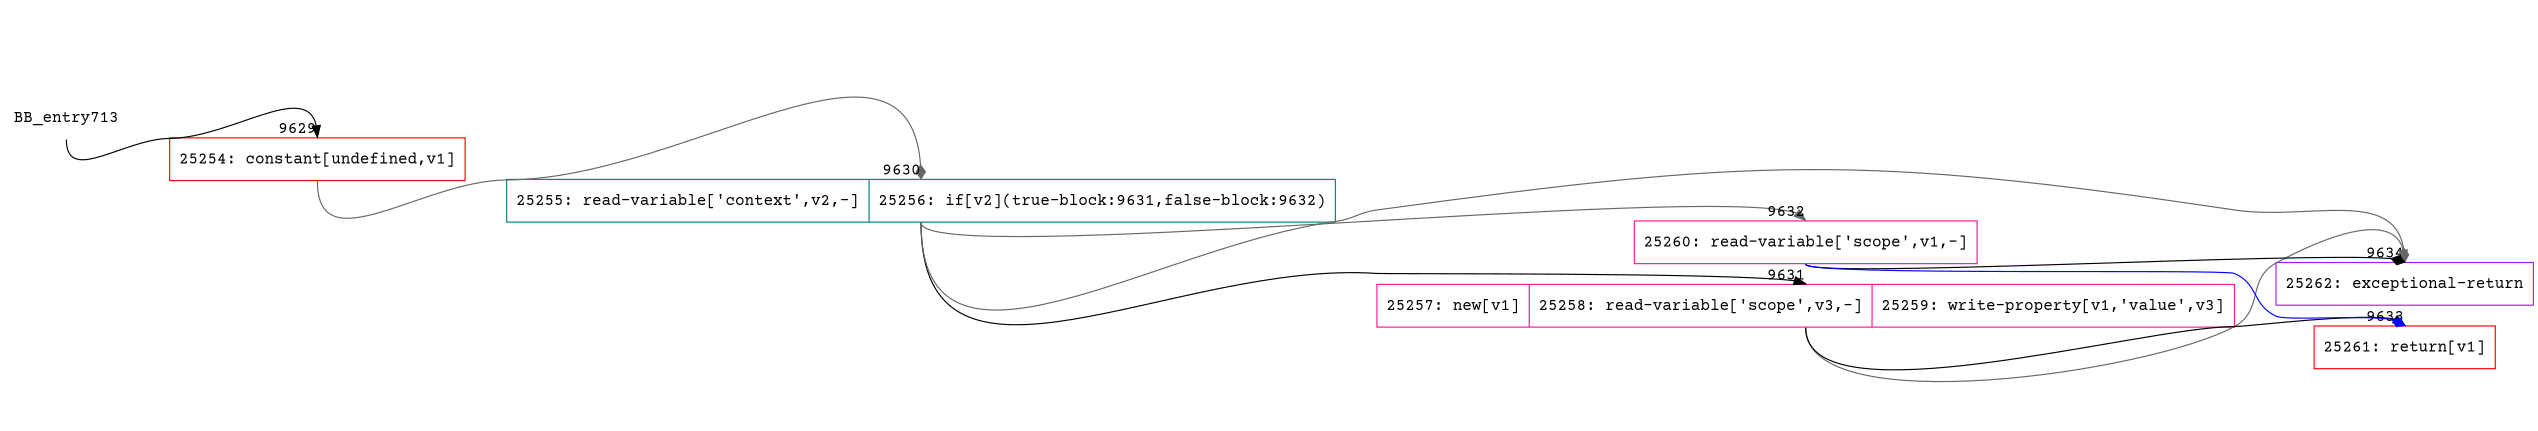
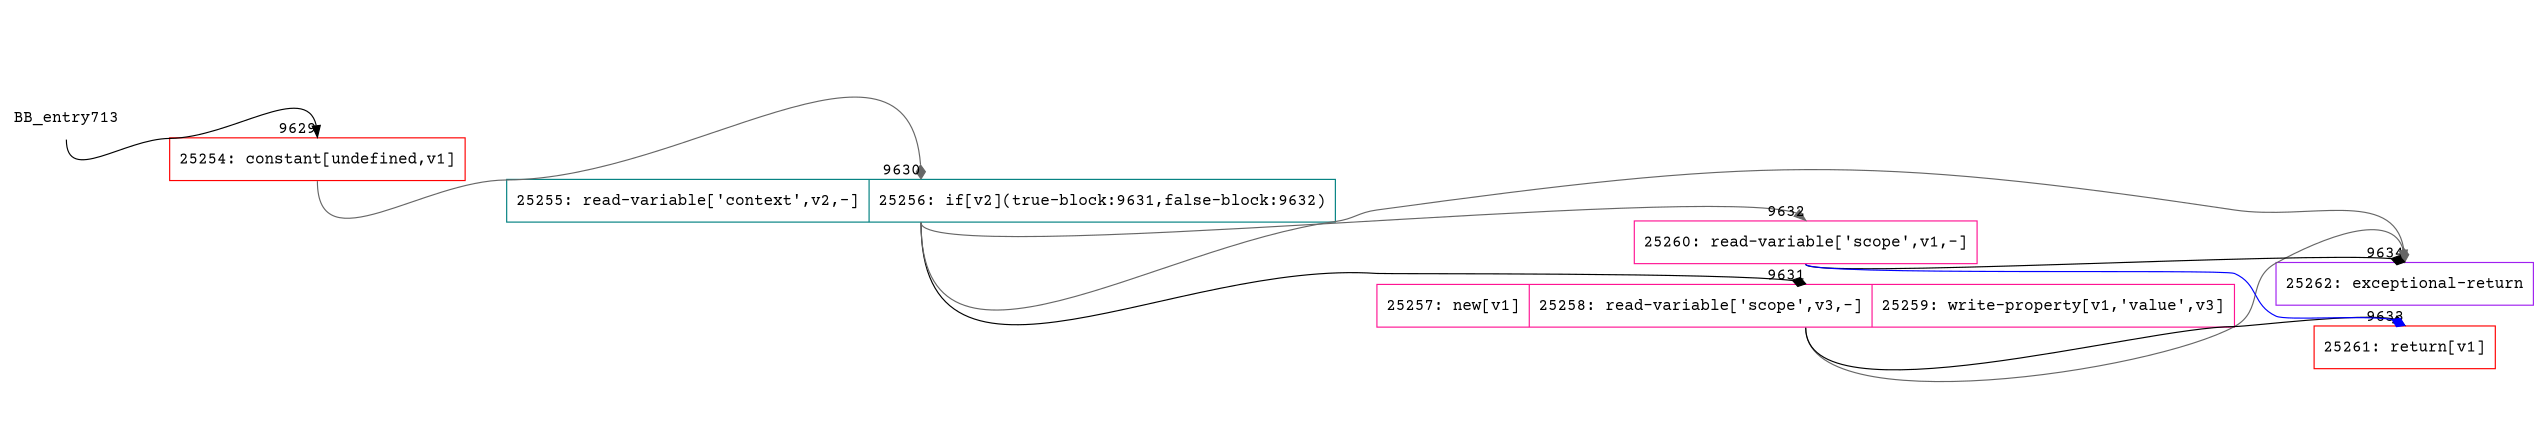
edge "25255: read-variable['context',v2,-]" -> "25257: new[v1]": arrowhead normal -> diamond
